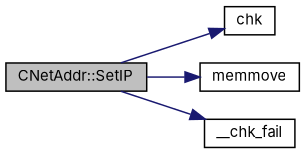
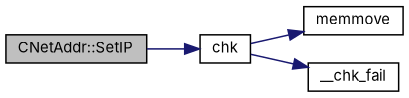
edge "CNetAddr::SetIP" -> "memmove": now "chk" -> "memmove"
edge "CNetAddr::SetIP" -> "__chk_fail": now "chk" -> "__chk_fail"
